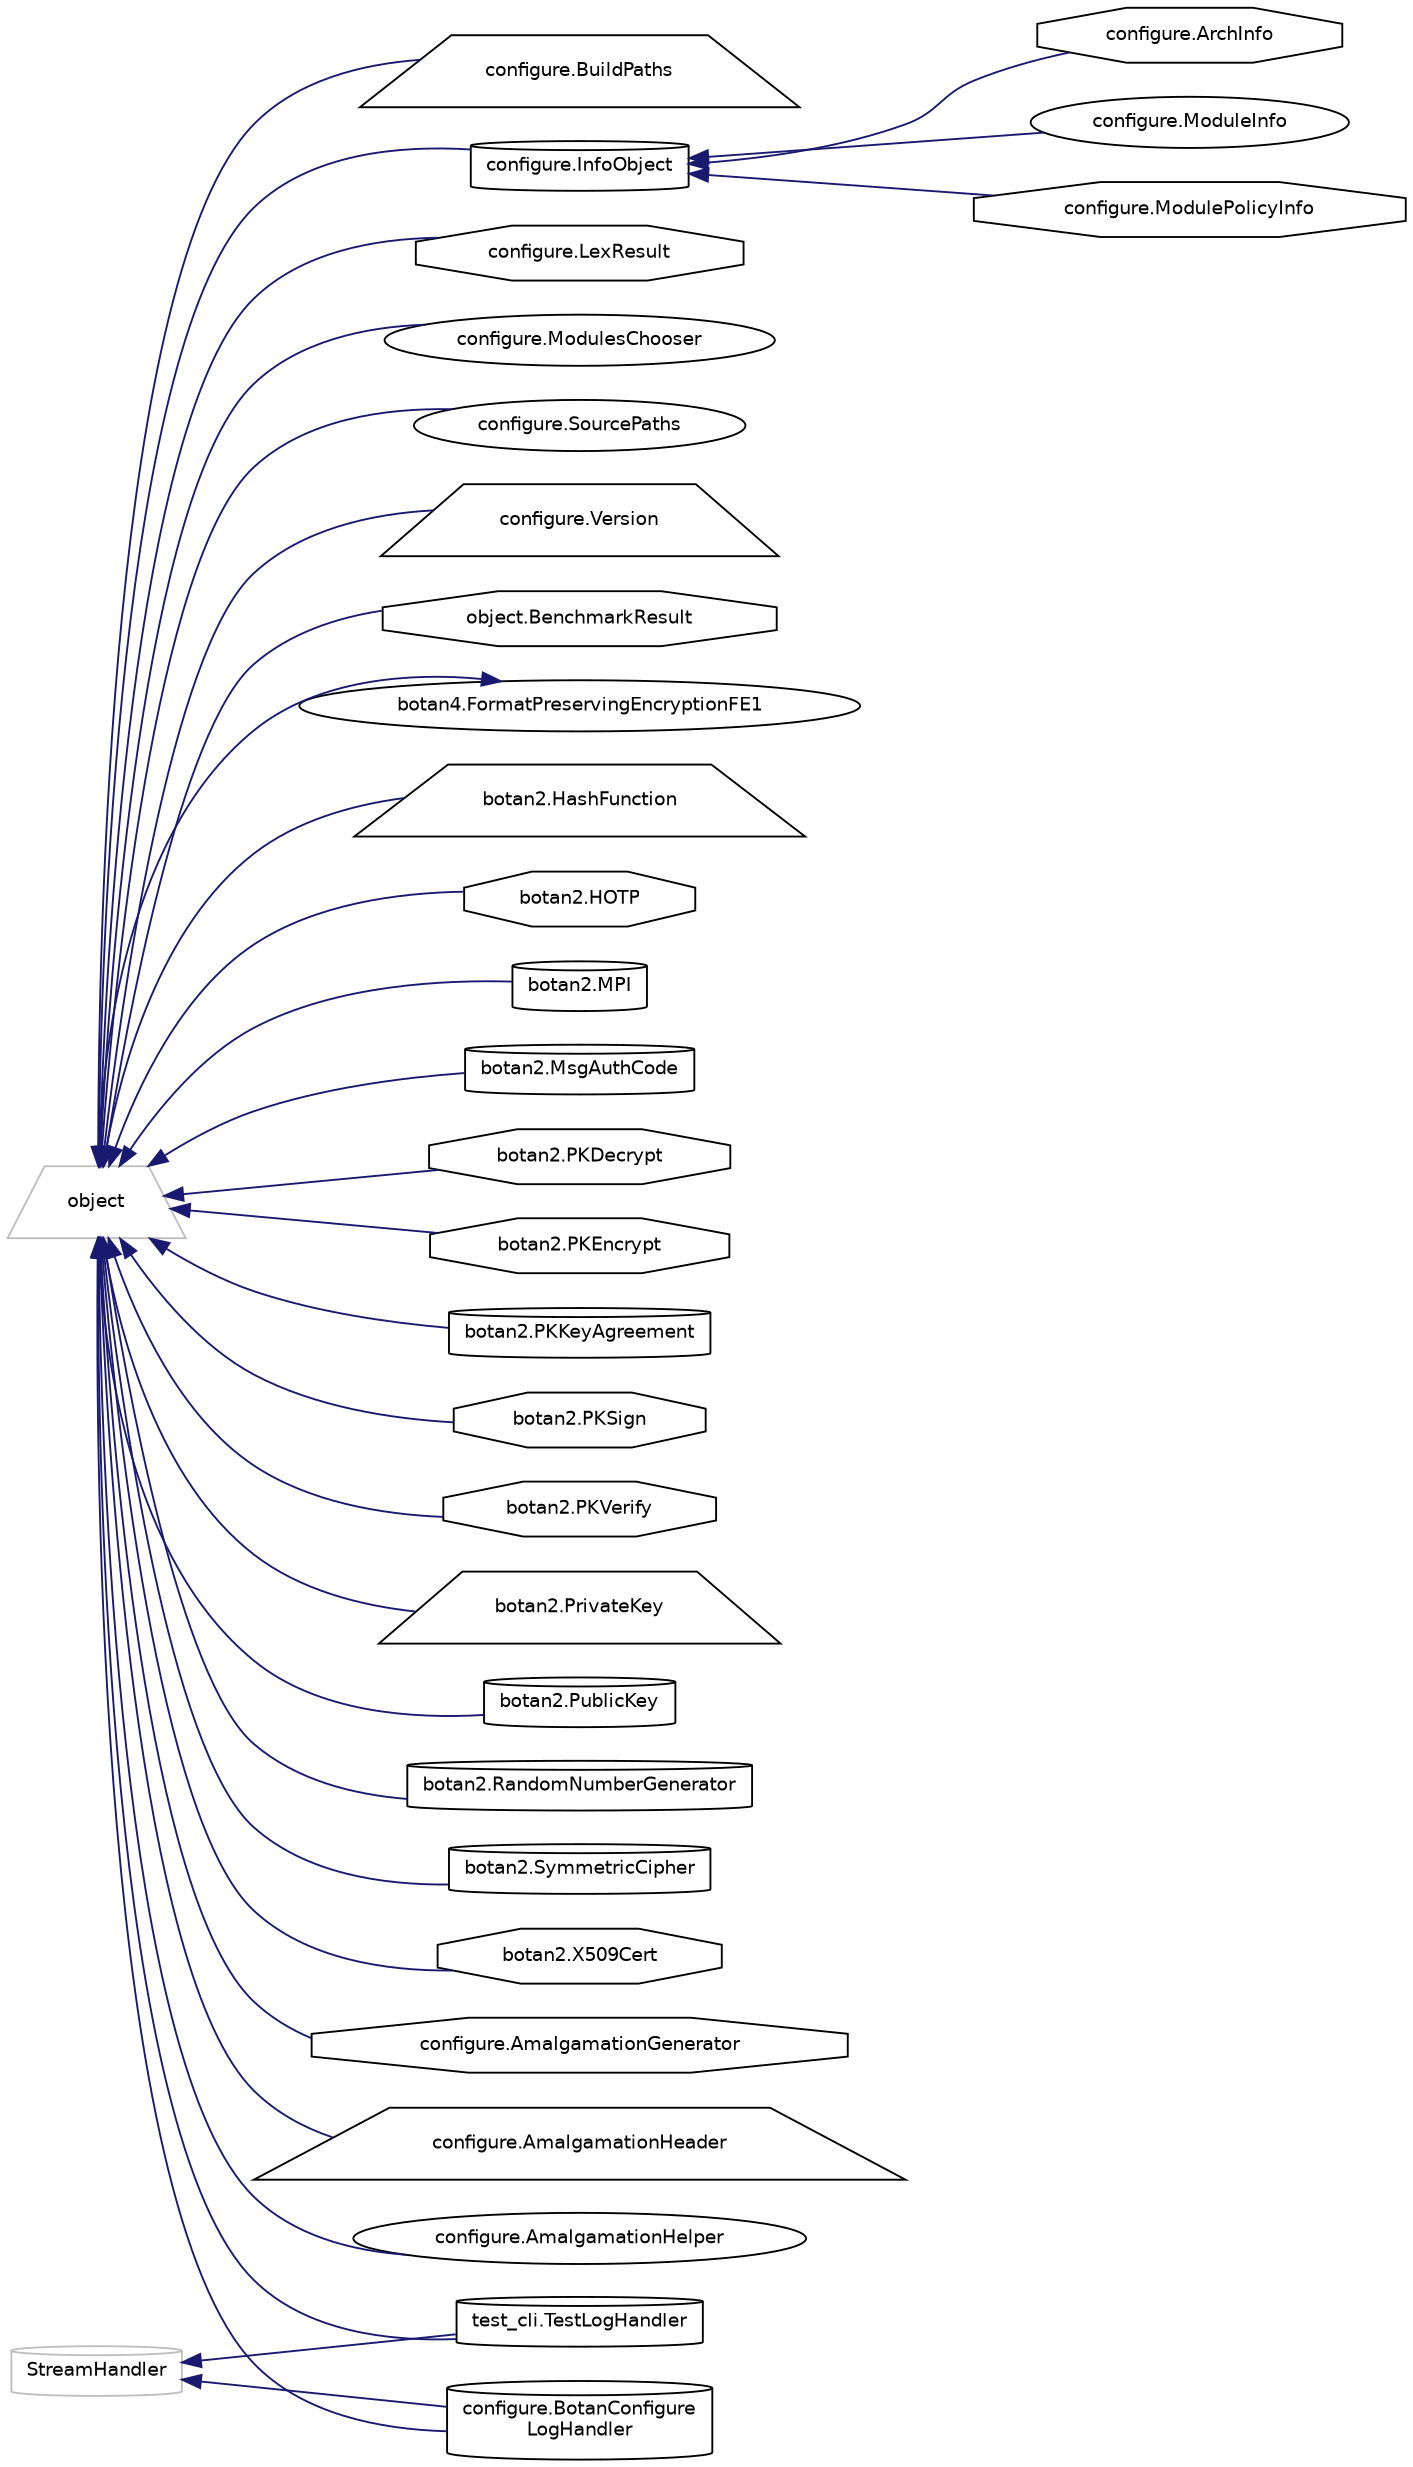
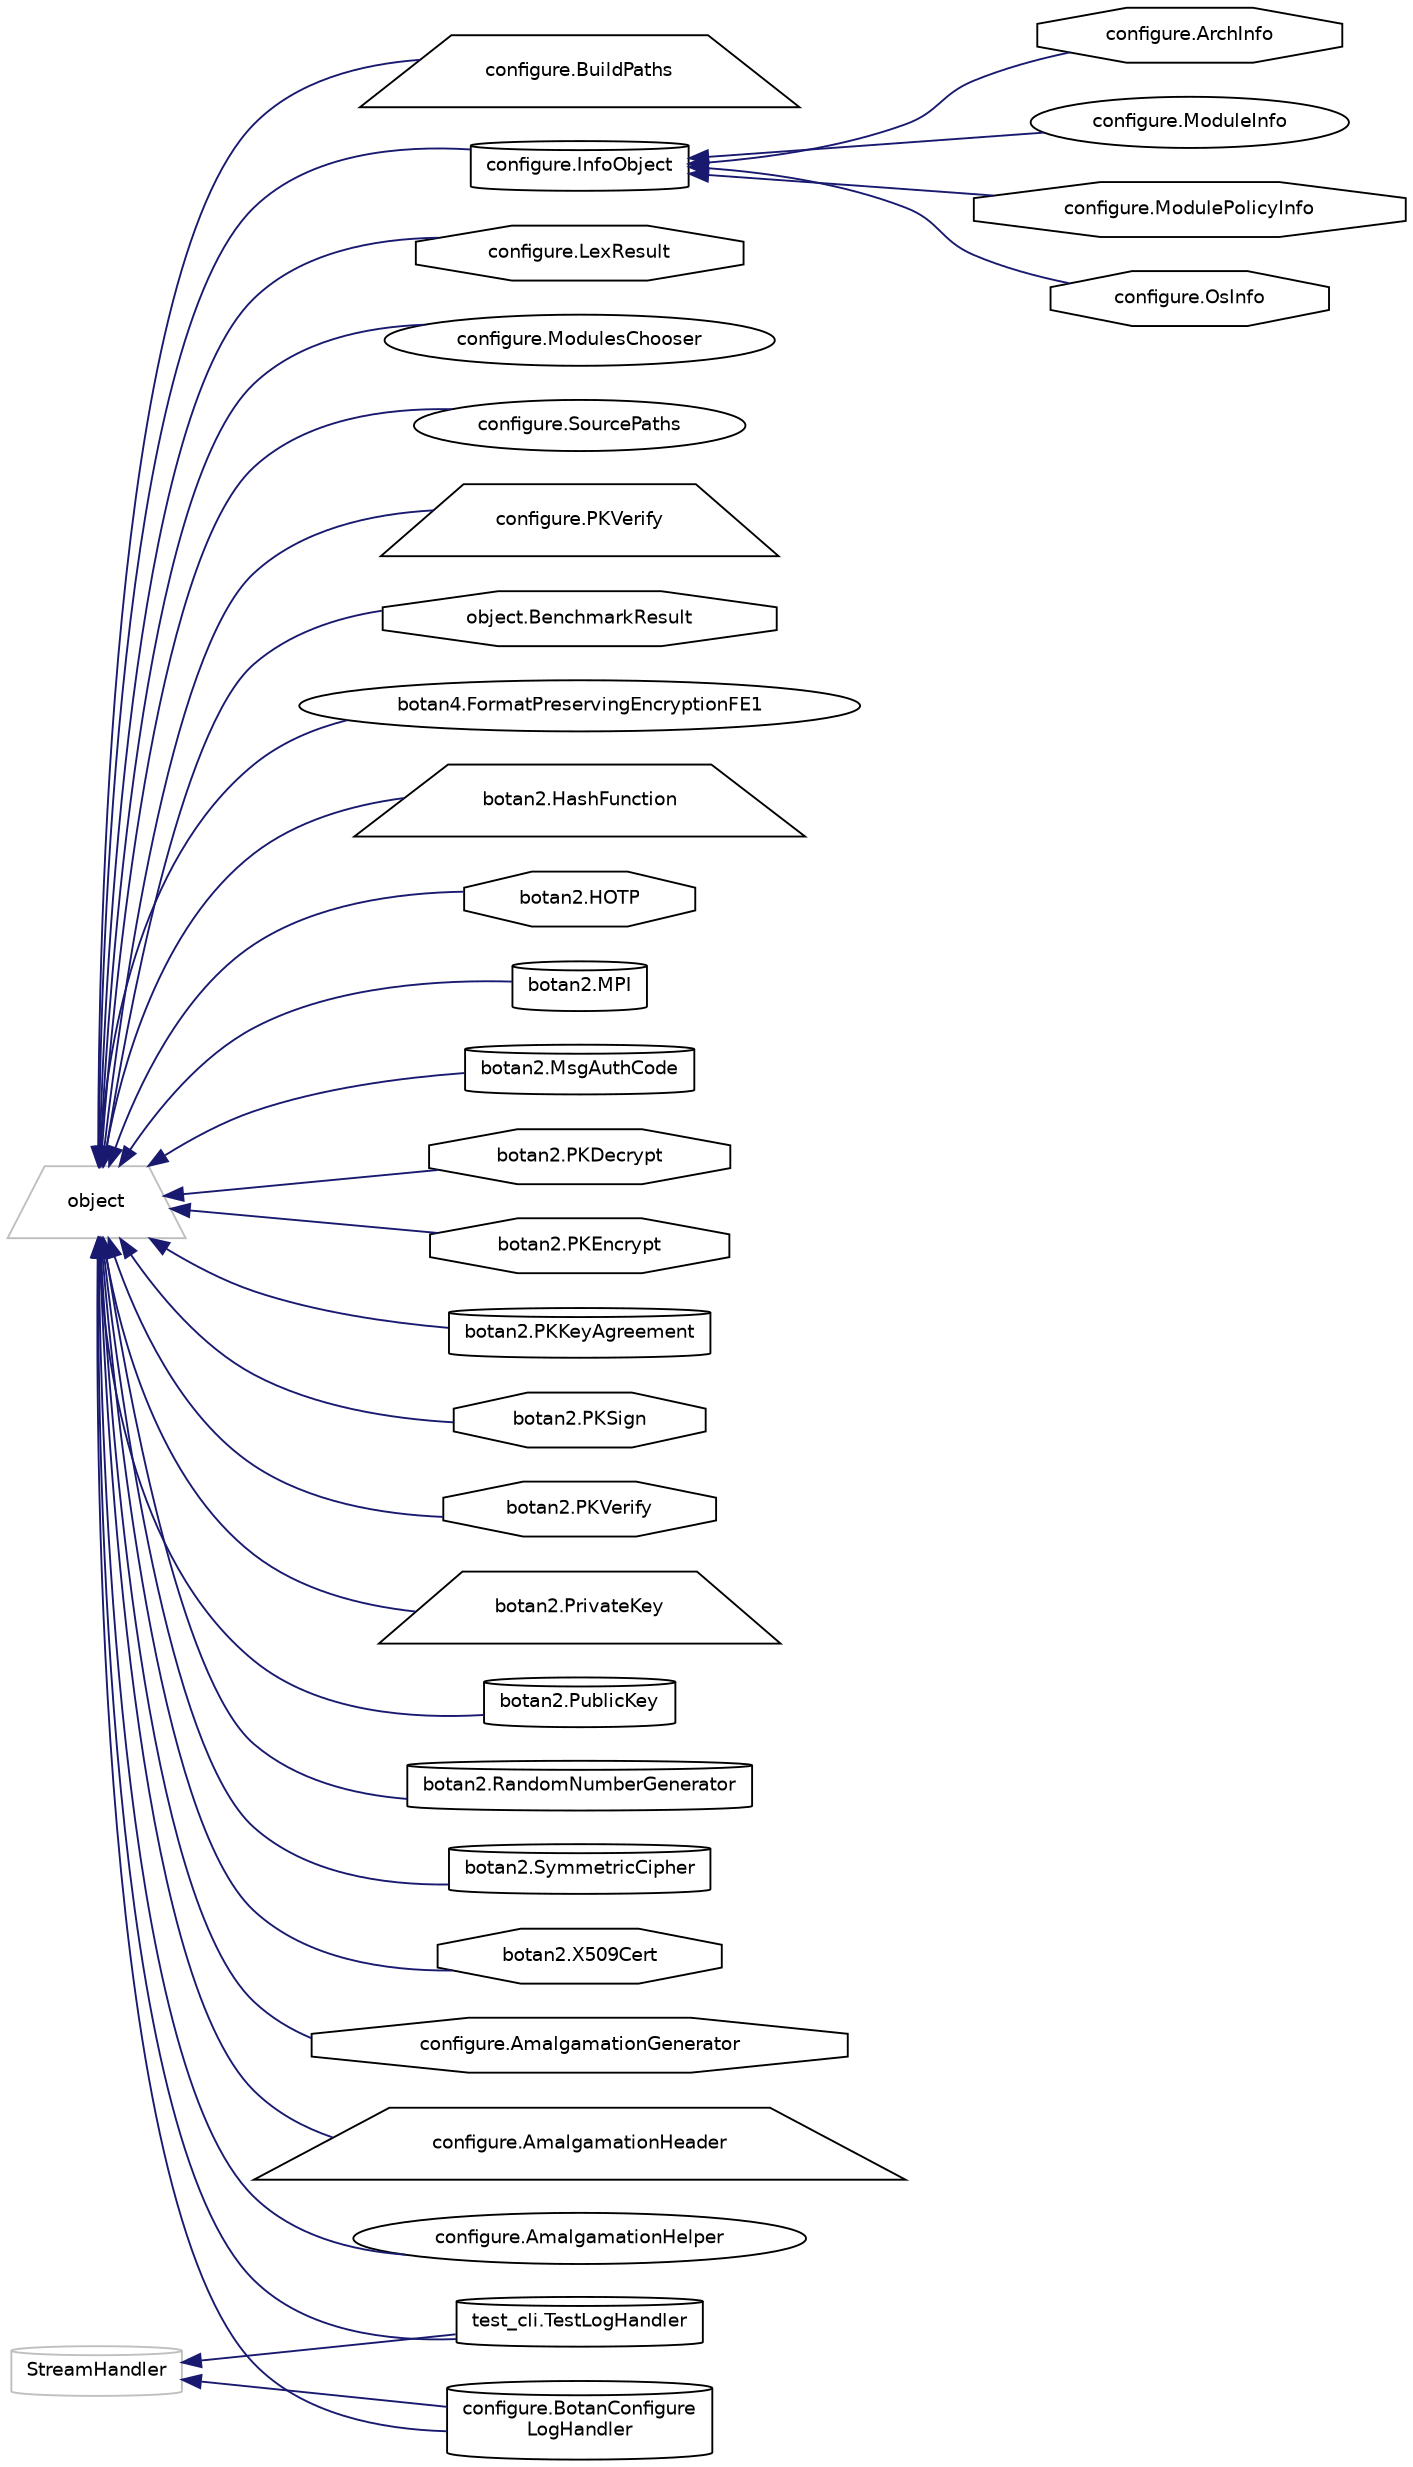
node "configure.OsInfo": added
node "configure.Version": label "configure.Version" -> "configure.PKVerify"
edge "object" -> "botan4.FormatPreservingEncryptionFE1": reversed
